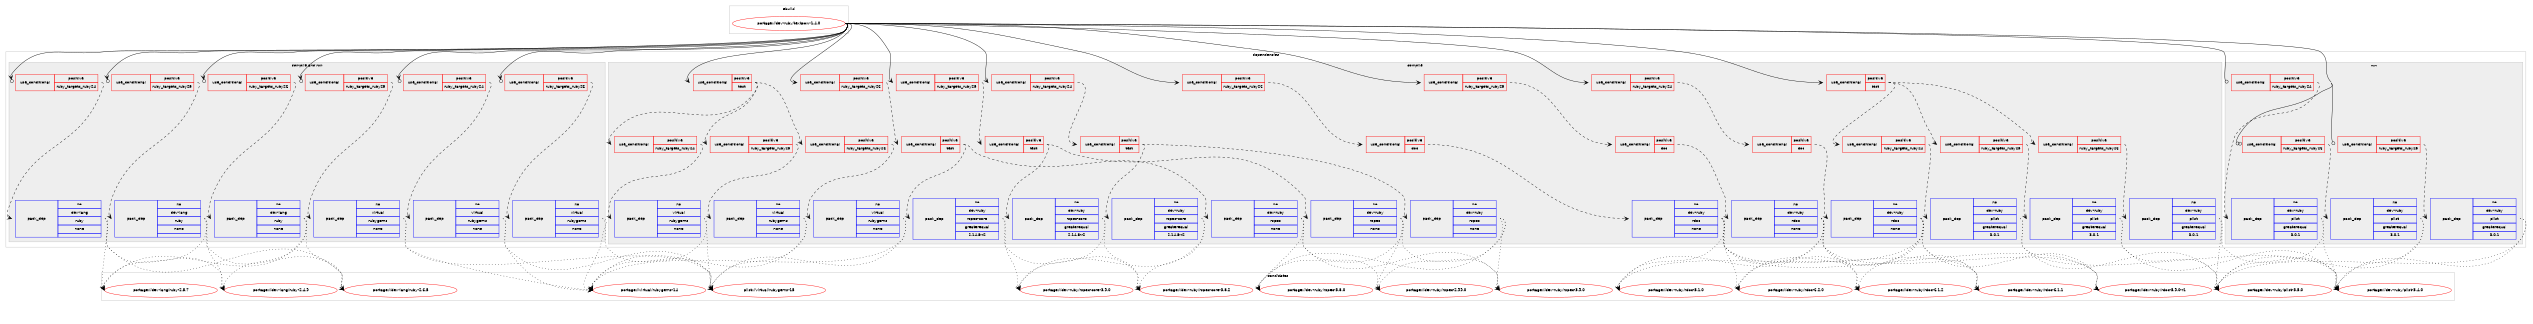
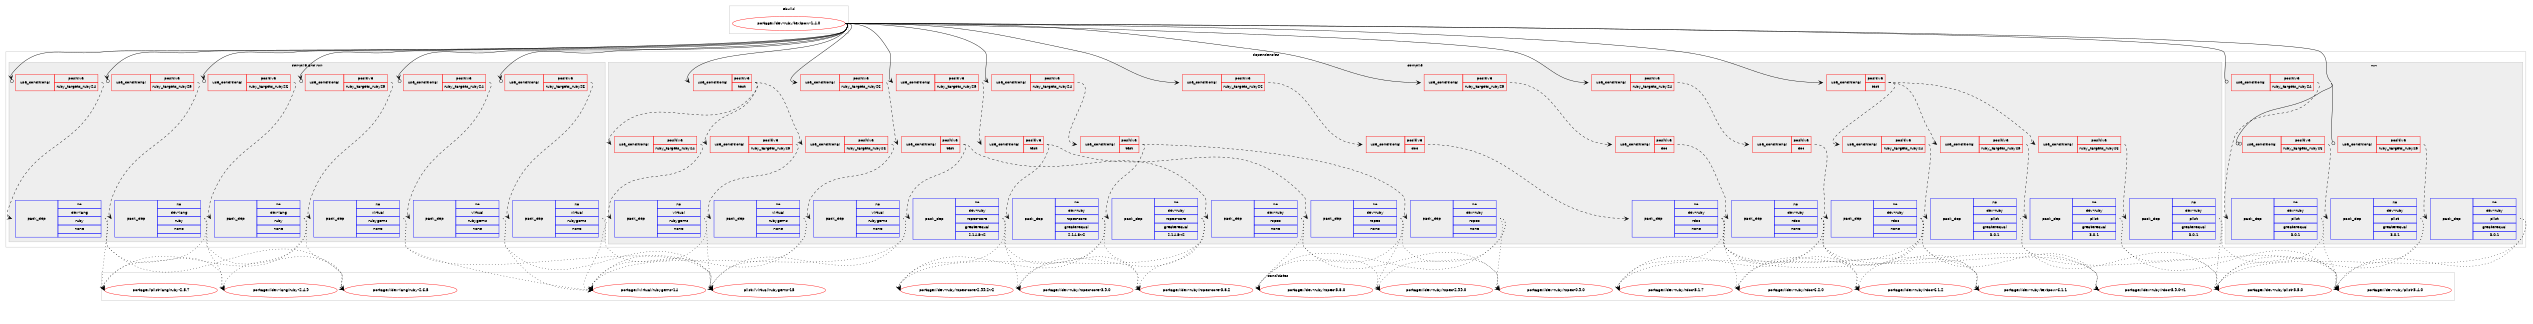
node "portage://dev-lang/ruby-2.5.7": label "portage://dev-lang/ruby-2.5.7" -> "portage://plist-lang/ruby-2.5.7"
node "portage://dev-ruby/rspec-core-2.99.2-r2": added
node "portage://dev-ruby/rspec-3.9.0": label "portage://dev-ruby/rspec-3.9.0" -> "portage://dev-ruby/rspec-0.9.0"
node "portage://dev-ruby/rdoc-5.1.0": label "portage://dev-ruby/rdoc-5.1.0" -> "portage://dev-ruby/rdoc-5.1.7"
node "portage://dev-ruby/rdoc-6.1.1": label "portage://dev-ruby/rdoc-6.1.1" -> "portage://dev-ruby/textpow-6.1.1"
